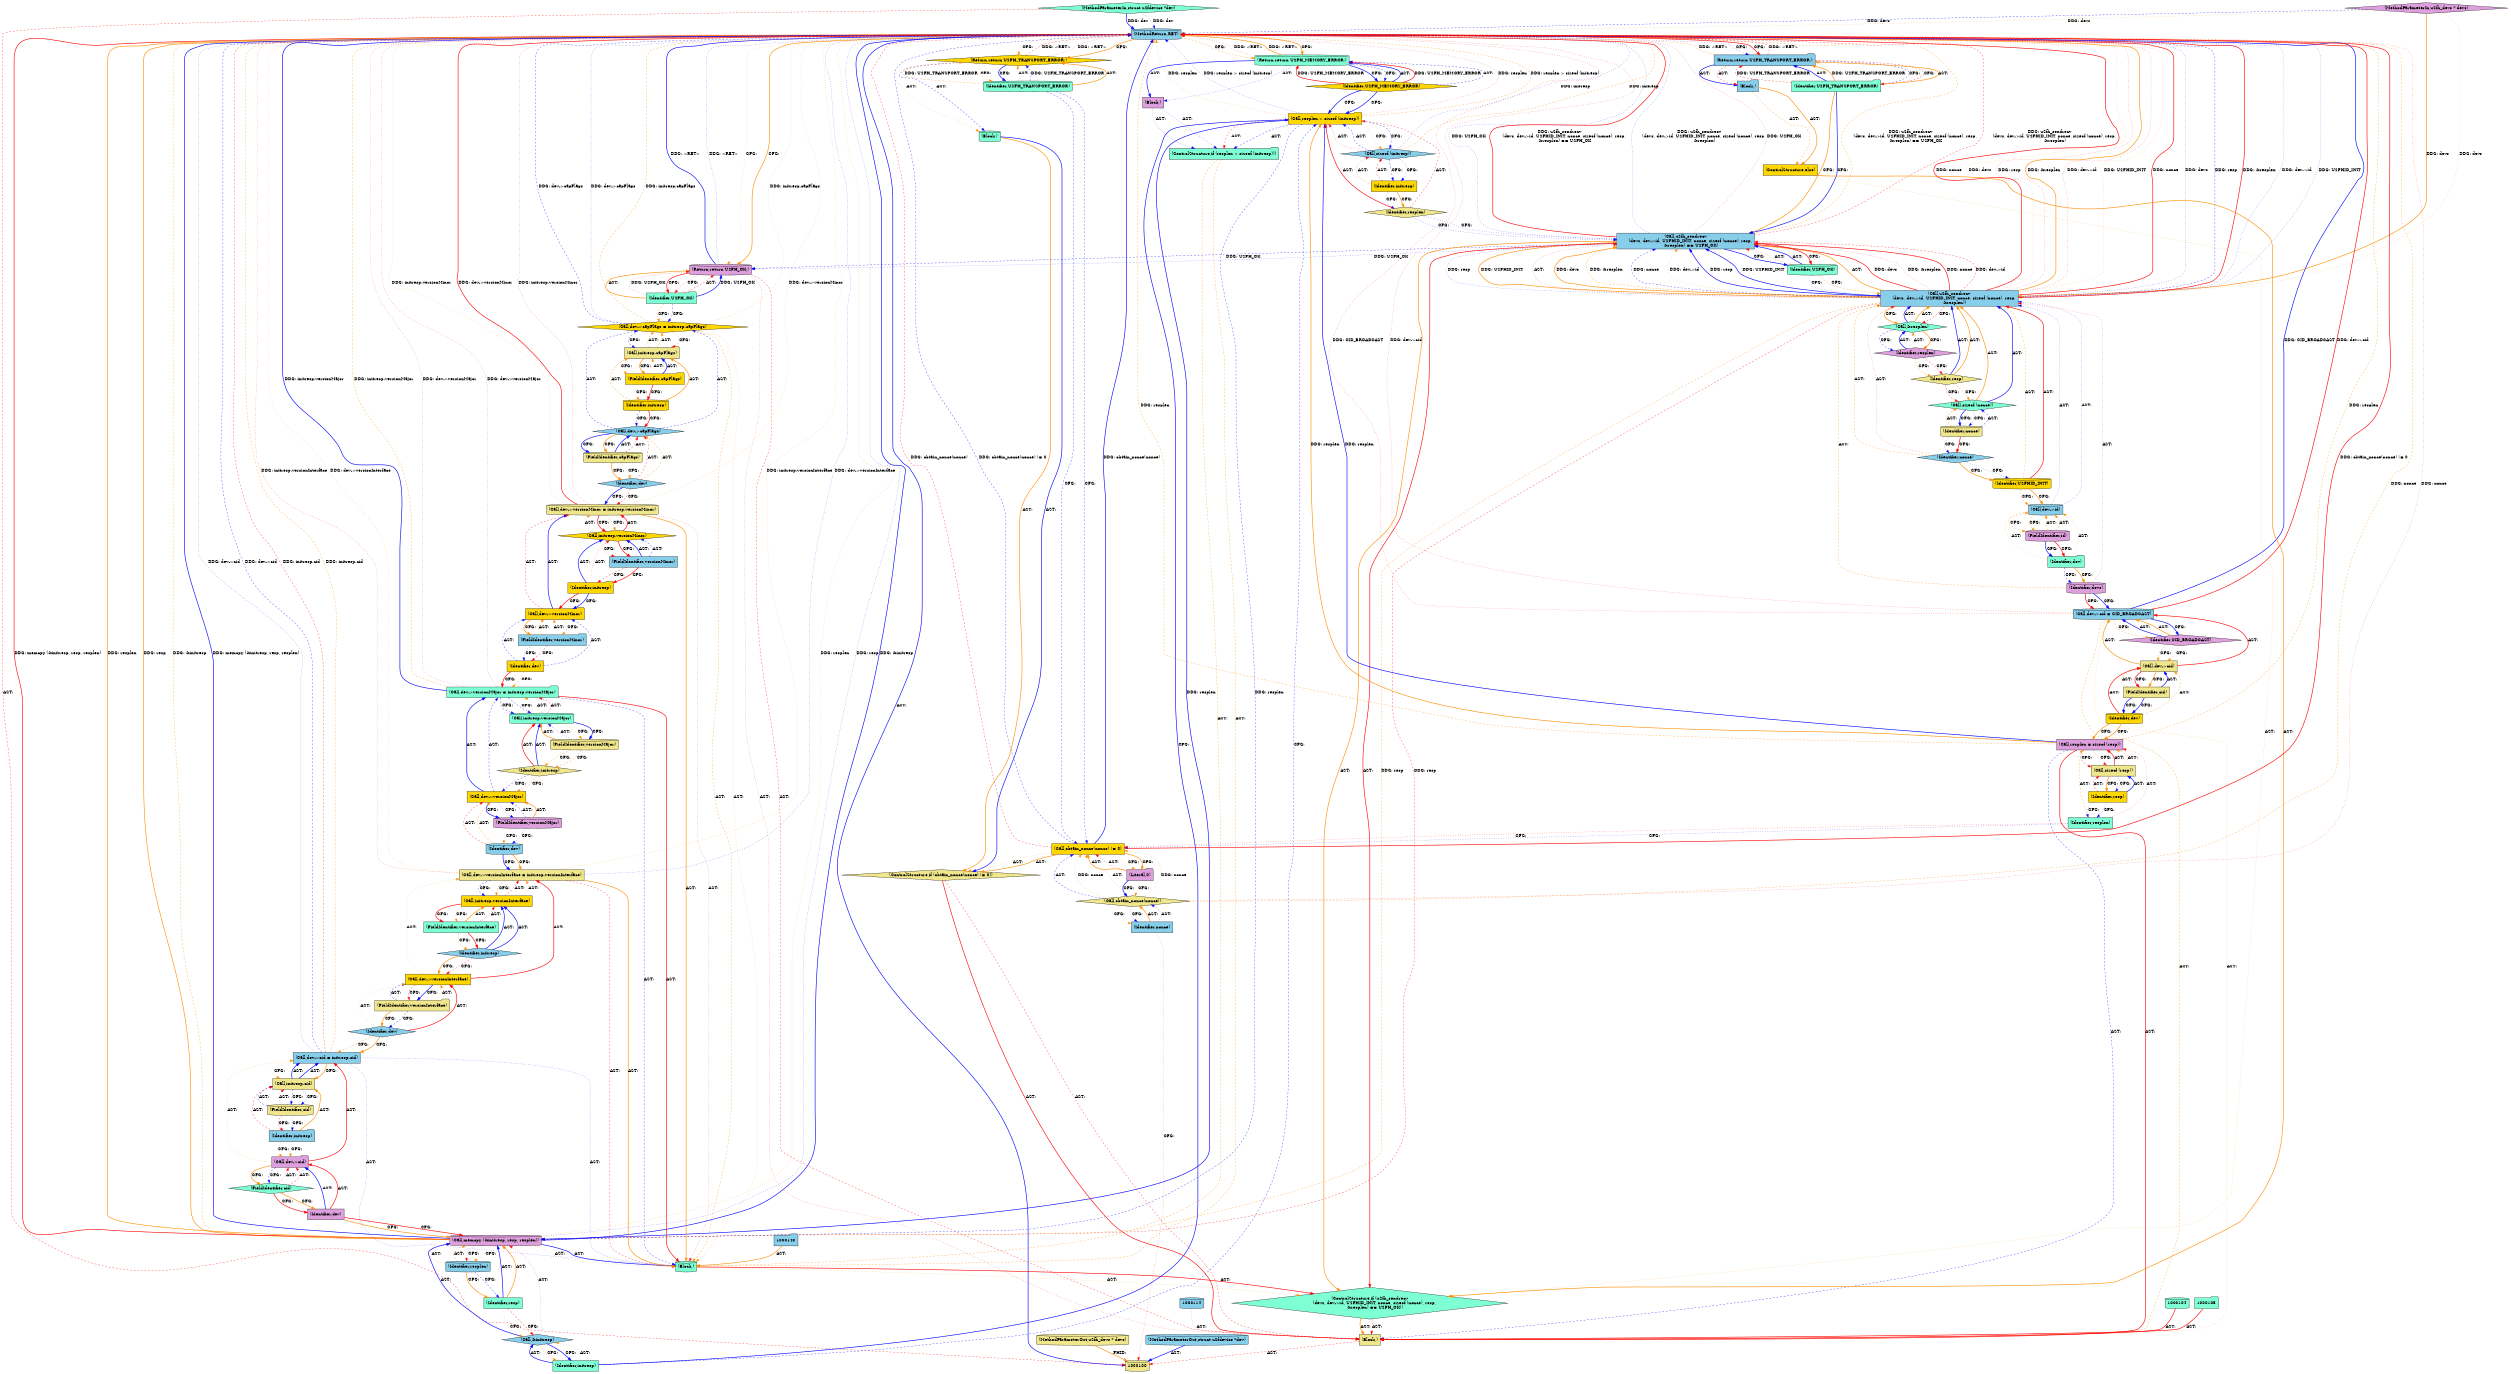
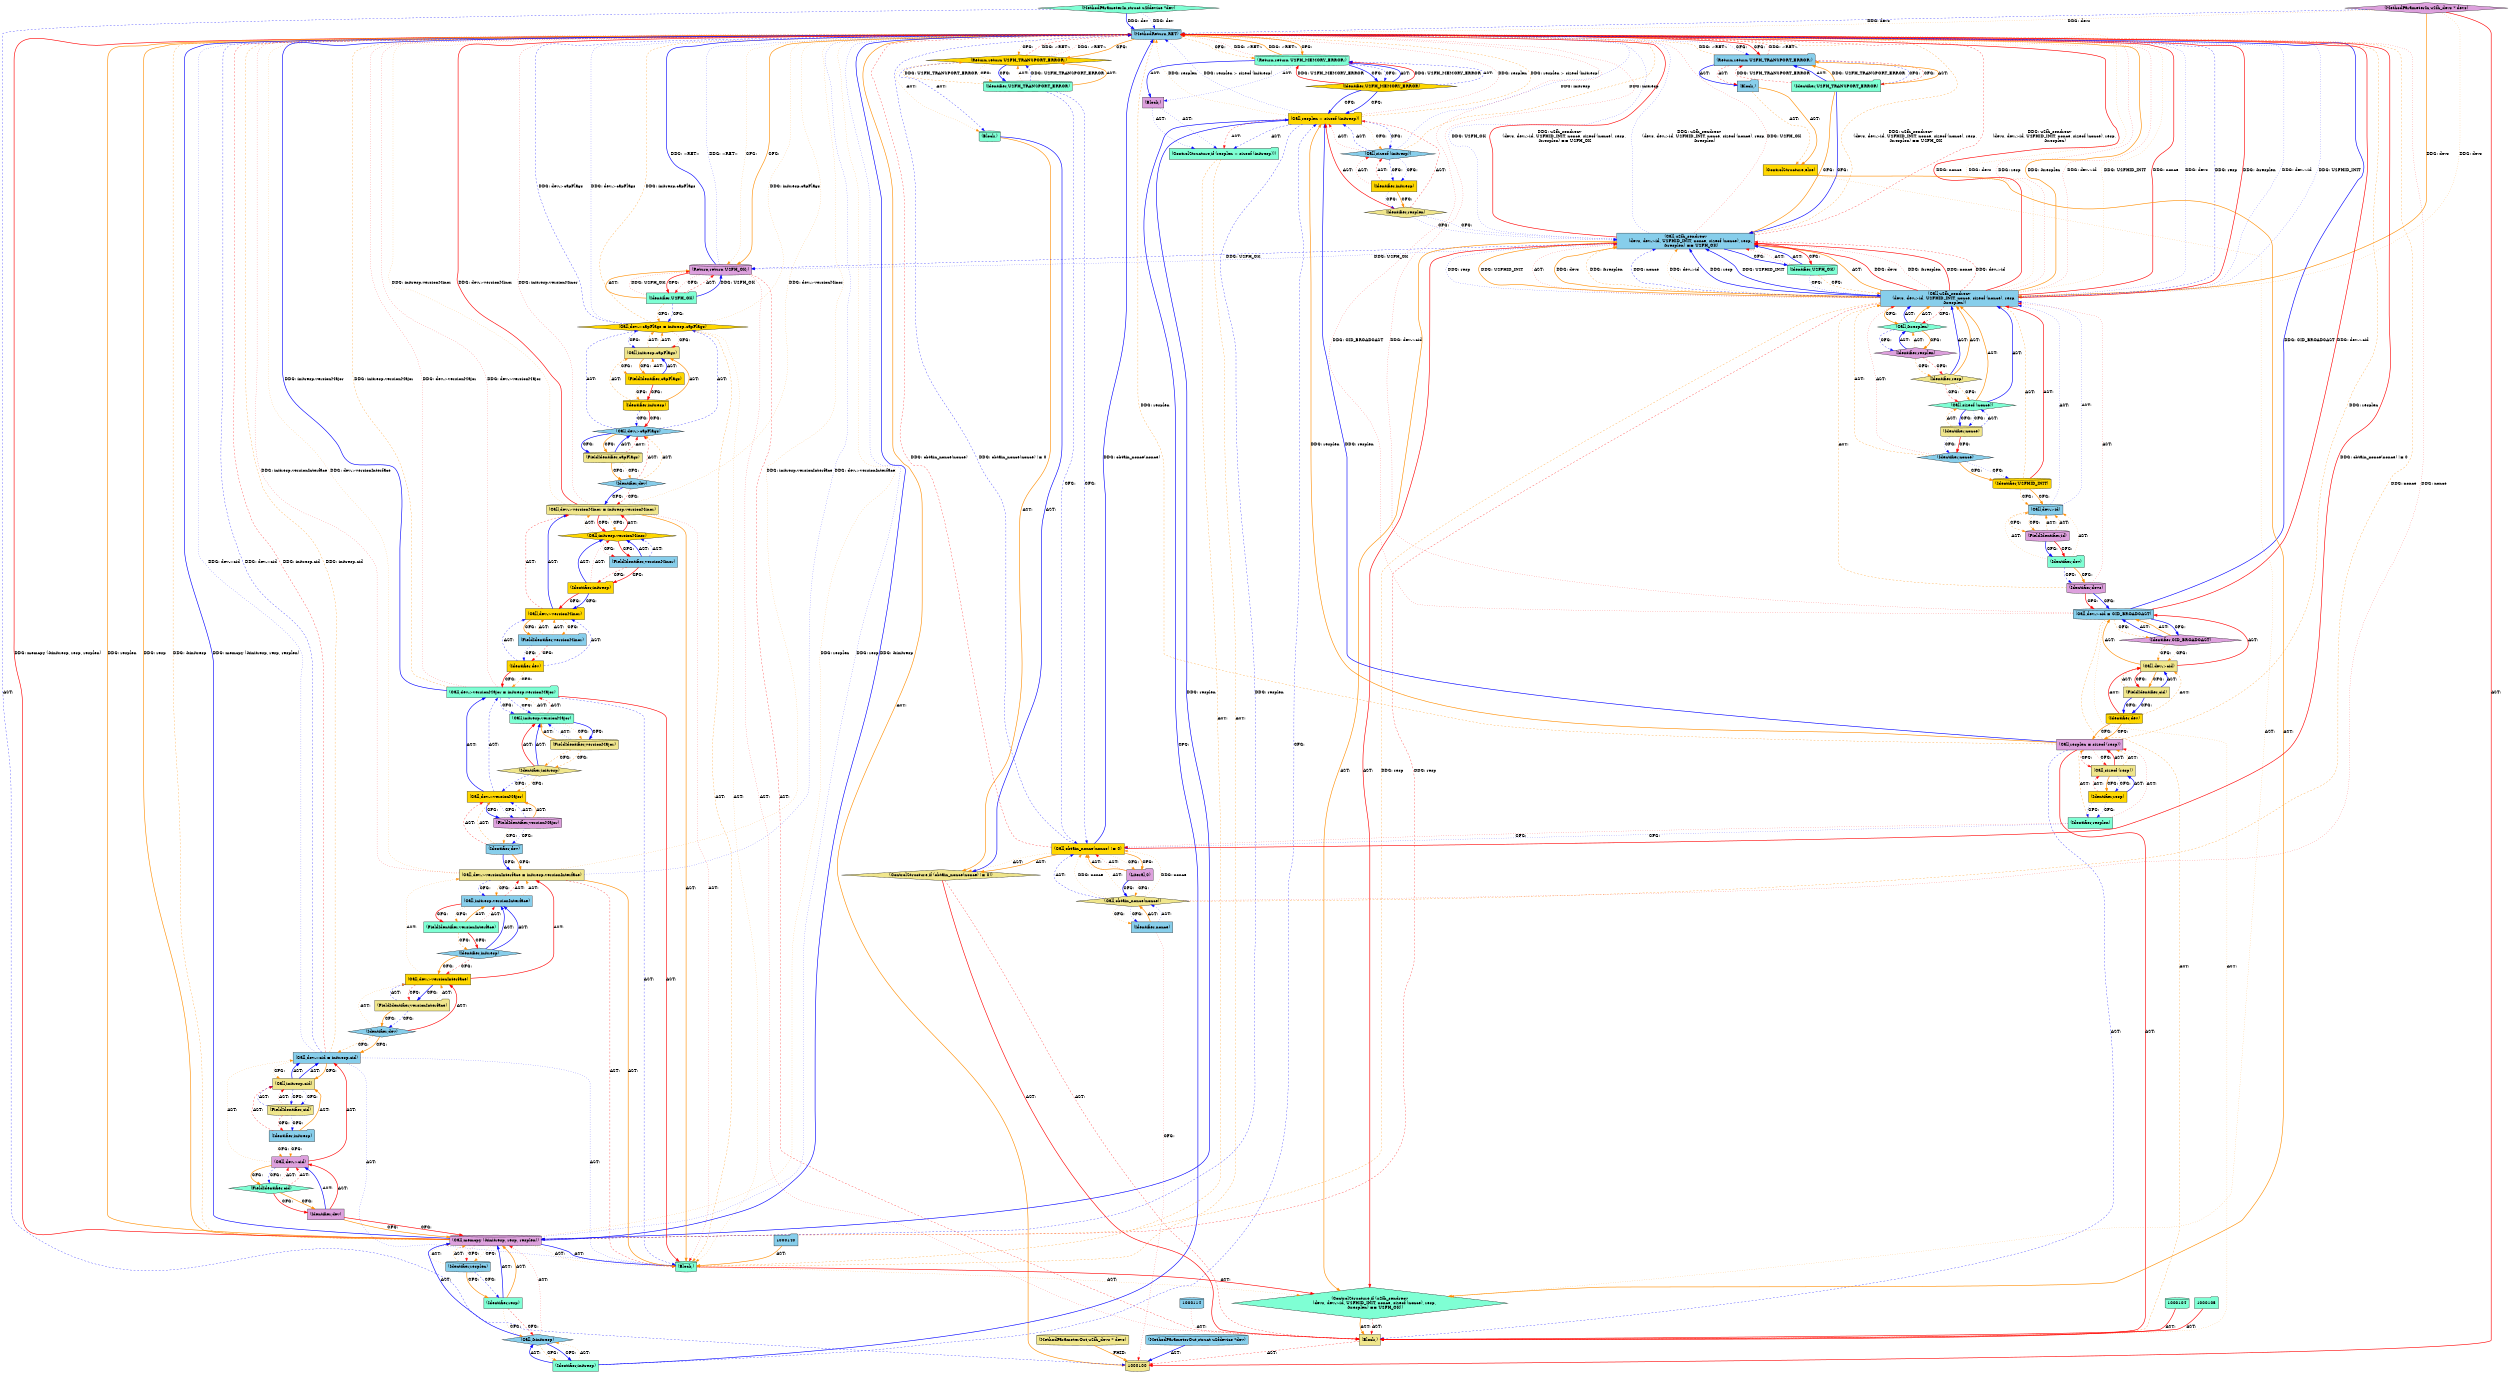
edge "(MethodReturn,RET)" -> "1000100": color blue -> darkorange
edge "(MethodParameterIn,struct u2fdevice *dev)" -> "1000100": color red -> blue
node "(Call,initresp.versionInterface)": fillcolor gold -> skyblue
edge "(MethodParameterIn,u2fh_devs * devs)" -> "1000100": added, label "AST:"
